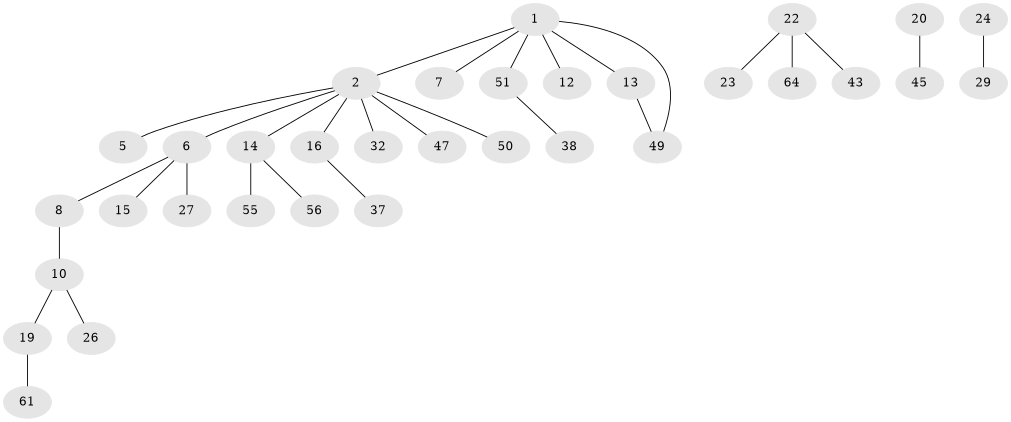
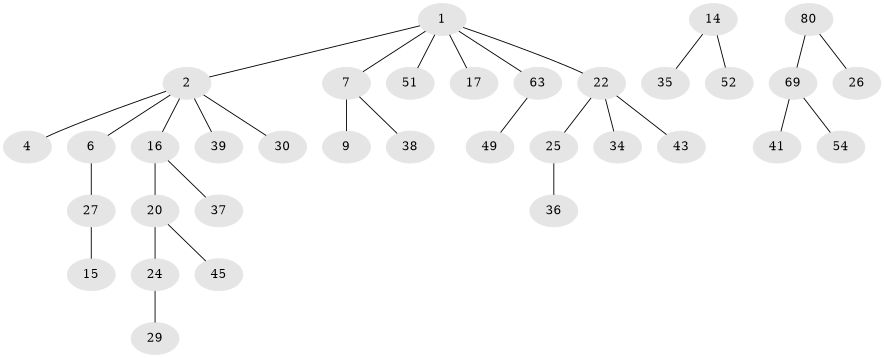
edge "1" -- "49": now "1" -- "22"
node "12": label "12" -> "17"
node "13": label "13" -> "63"
node "23": label "23" -> "25"
node "64": label "64" -> "34"
edge "2" -- "14": removed
edge "51" -- "38": now "7" -- "38"
node "5": label "5" -> "4"
node "9": added
node "32": label "32" -> "39"
node "47": removed
node "50": label "50" -> "30"
node "54": added
edge "16" -- "20": added
edge "6" -- "15": now "27" -- "15"
node "8": removed
node "55": label "55" -> "35"
node "56": label "56" -> "52"
node "36": added
edge "20" -- "24": added
node "10": label "10" -> "80"
node "19": label "19" -> "69"
node "61": label "61" -> "41"
